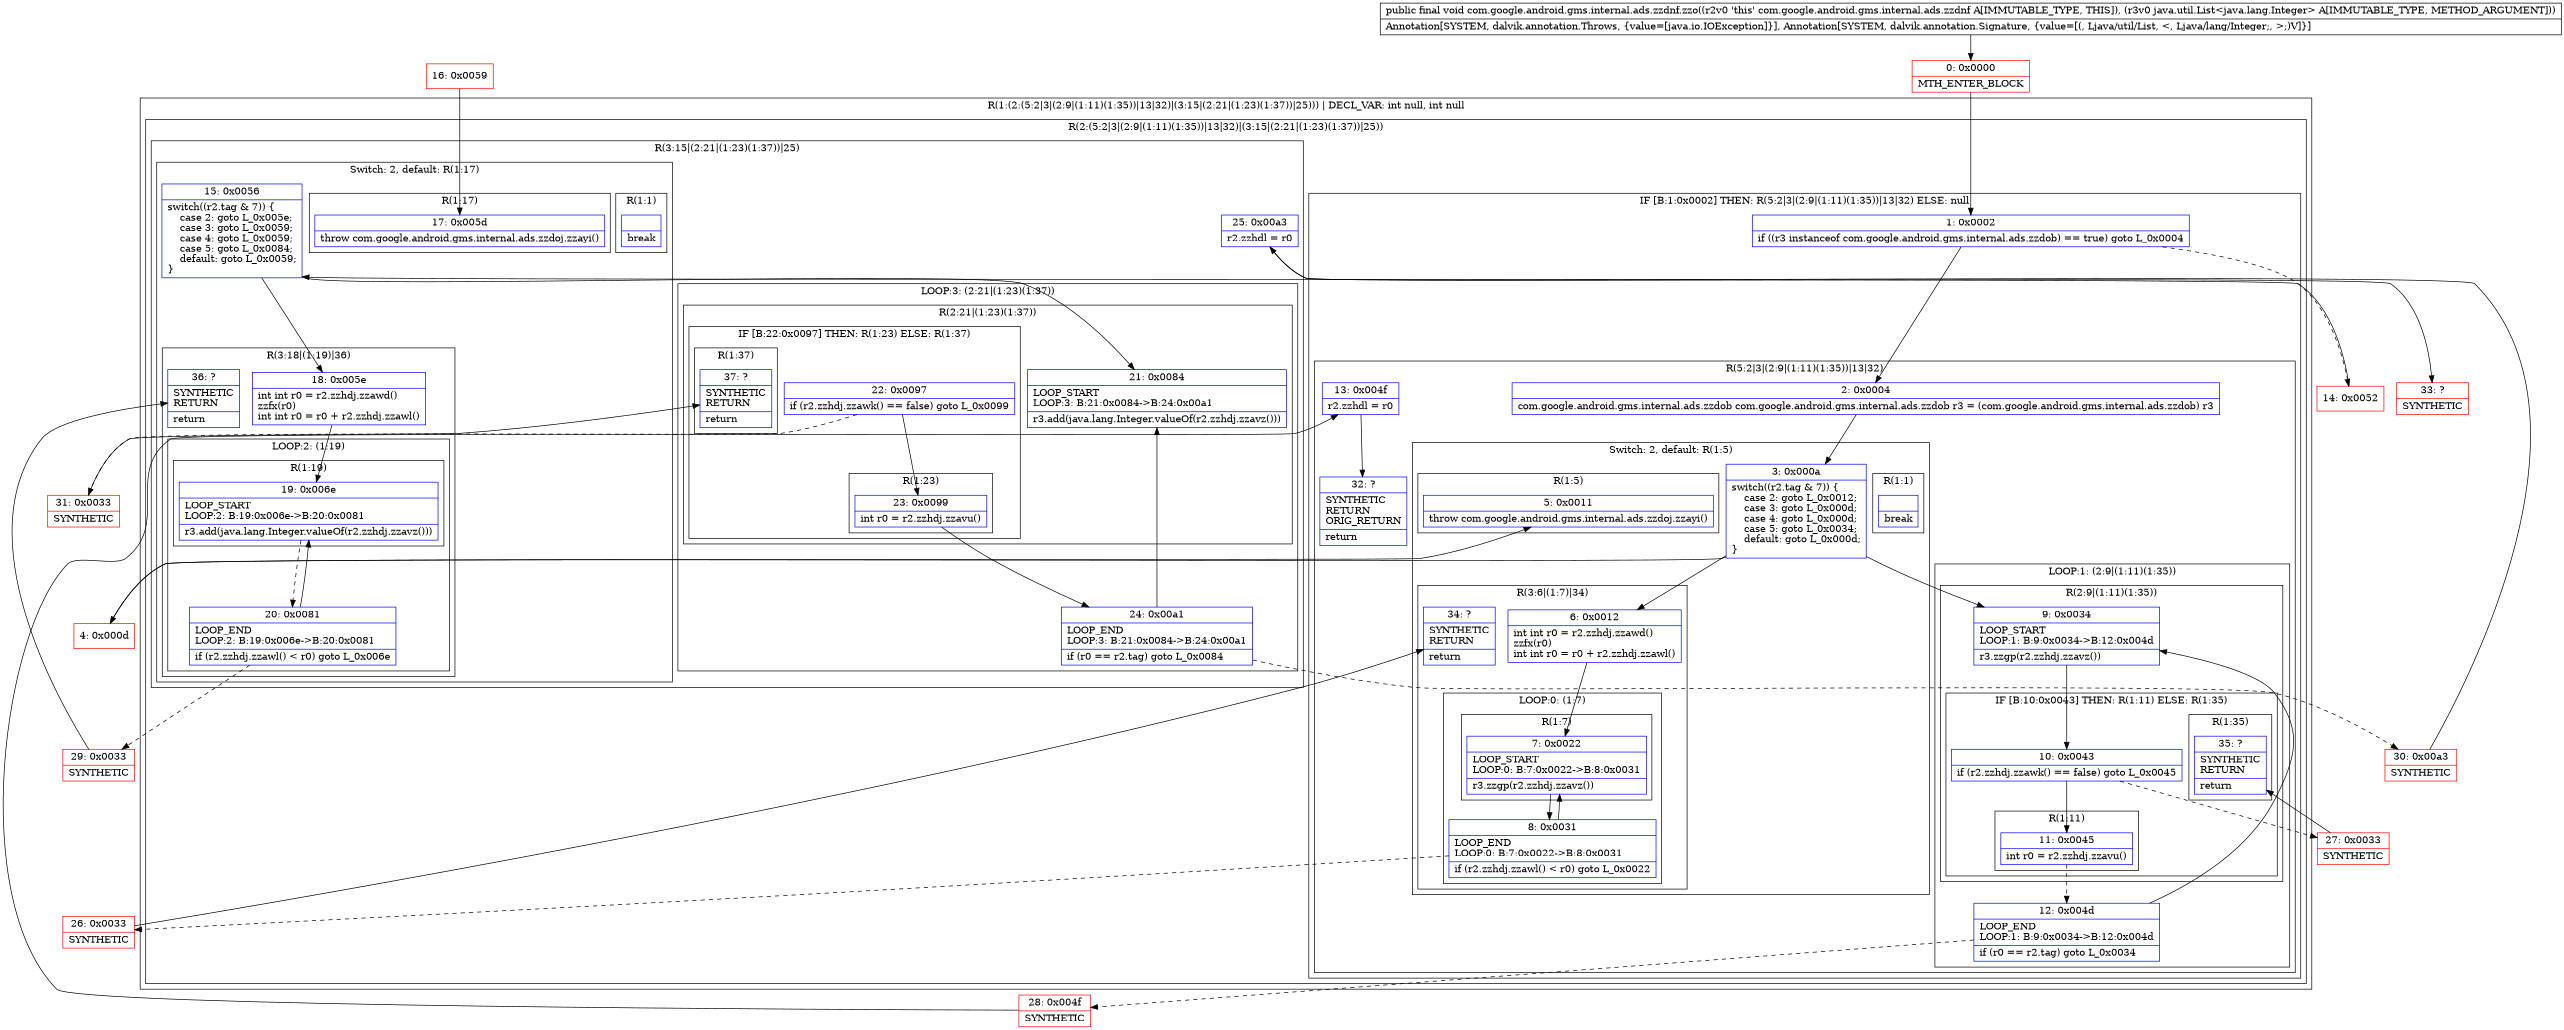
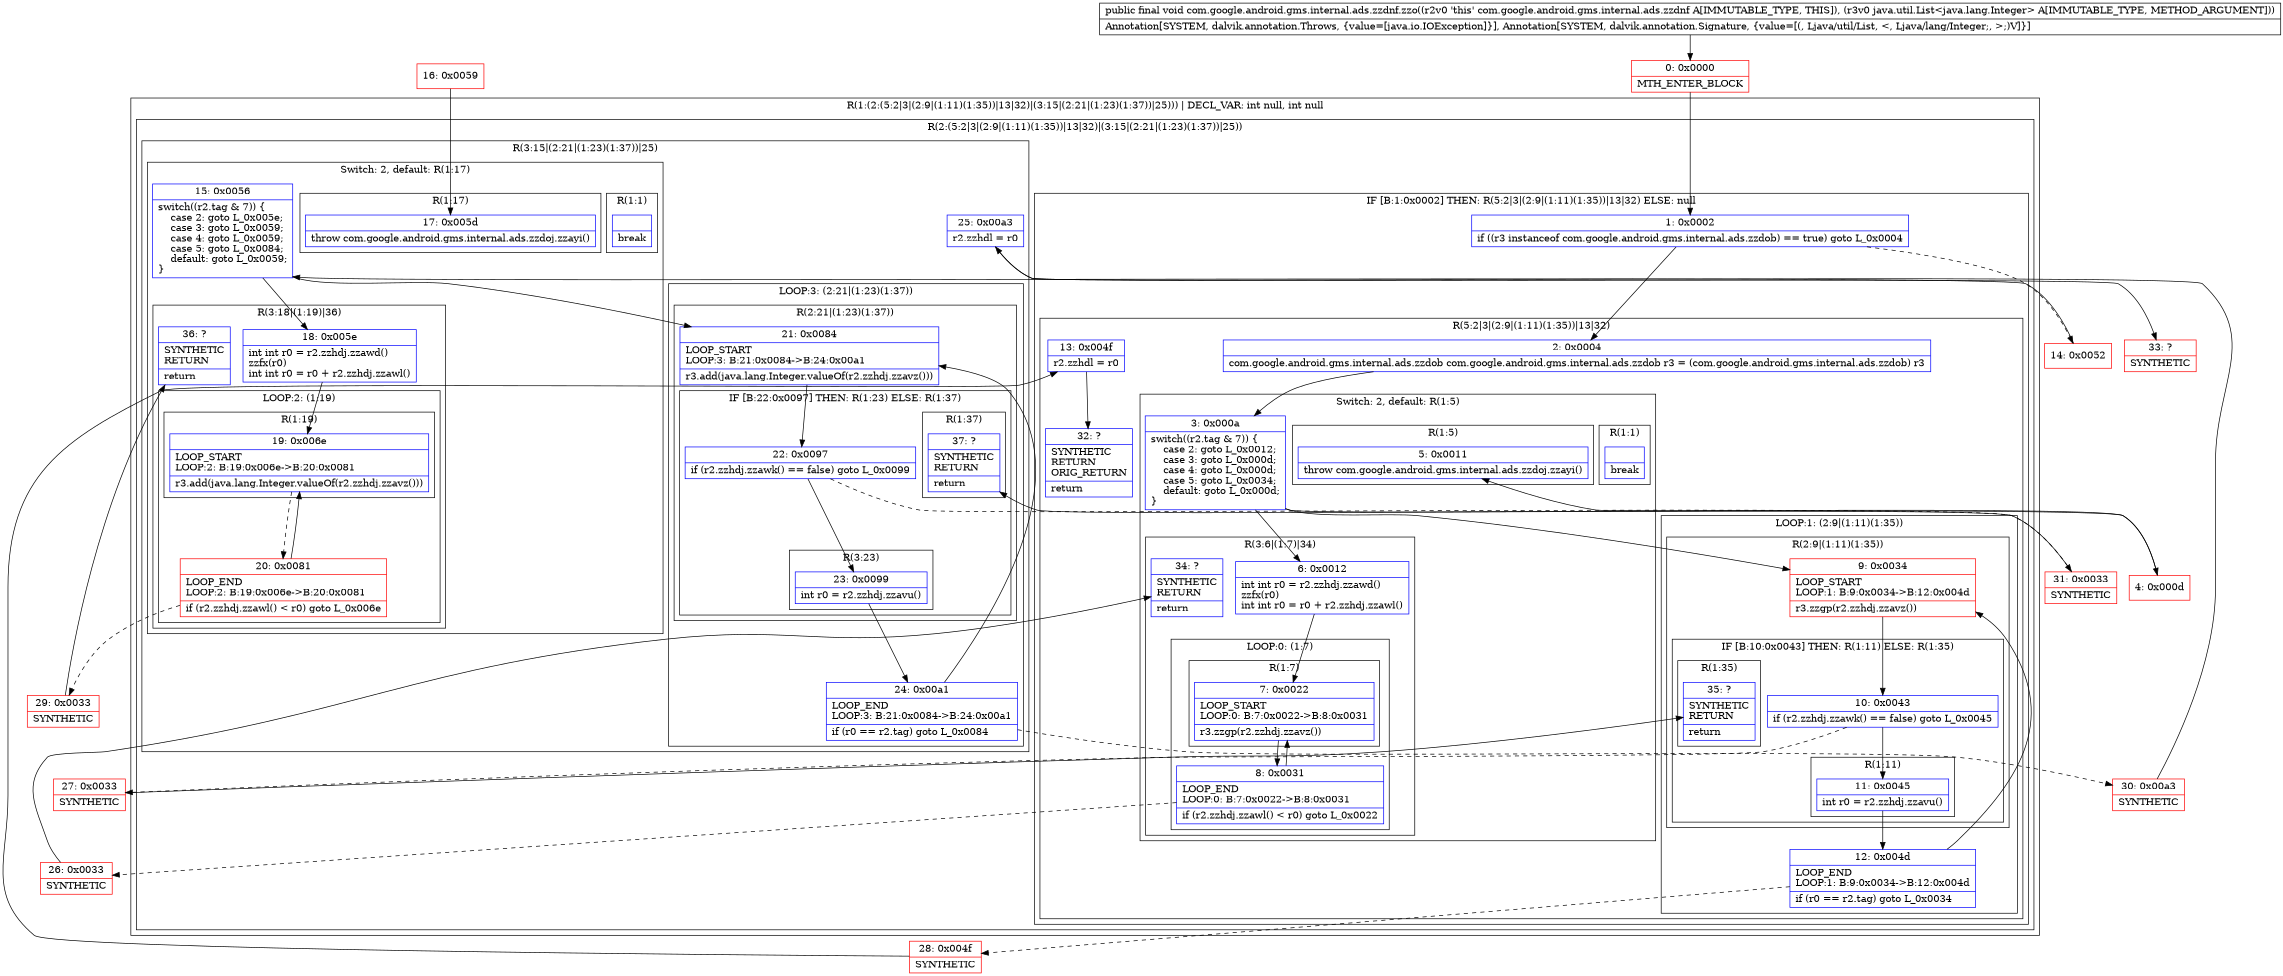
edge "21: 0x0084" -> "22: 0x0097": added
cluster "R(1:23)": label "R(1:23)" -> "R(3:23)"
node "20: 0x0081": color blue -> red
node "9: 0x0034": color blue -> red
edge "11: 0x0045" -> "12: 0x004d": style dashed -> solid
